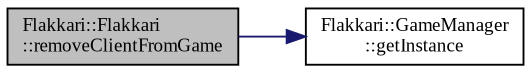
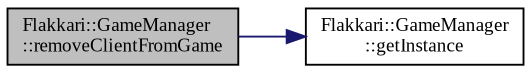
node "Flakkari::Flakkari ::removeClientFromGame": label "Flakkari::Flakkari ::removeClientFromGame" -> "Flakkari::GameManager ::removeClientFromGame"
